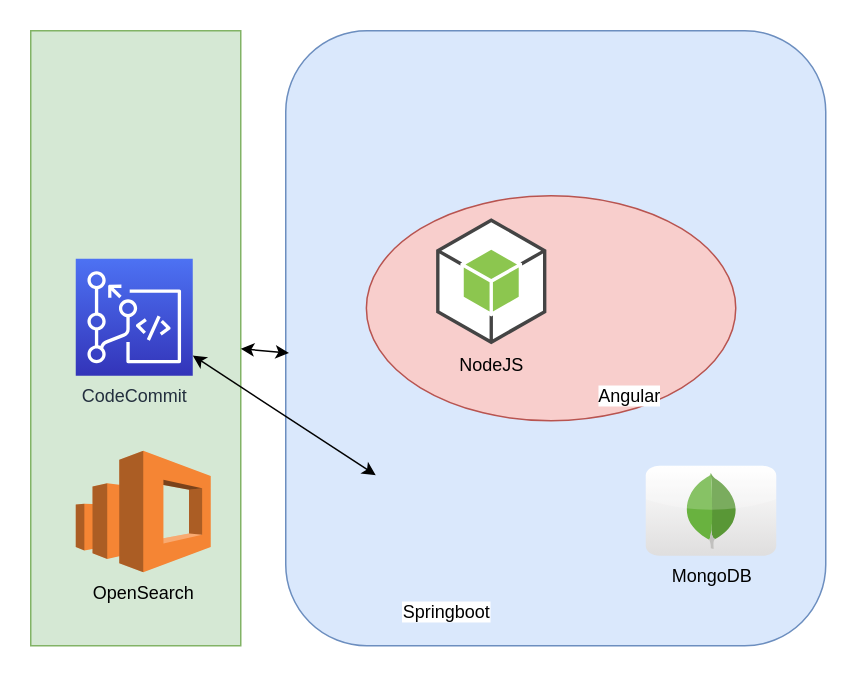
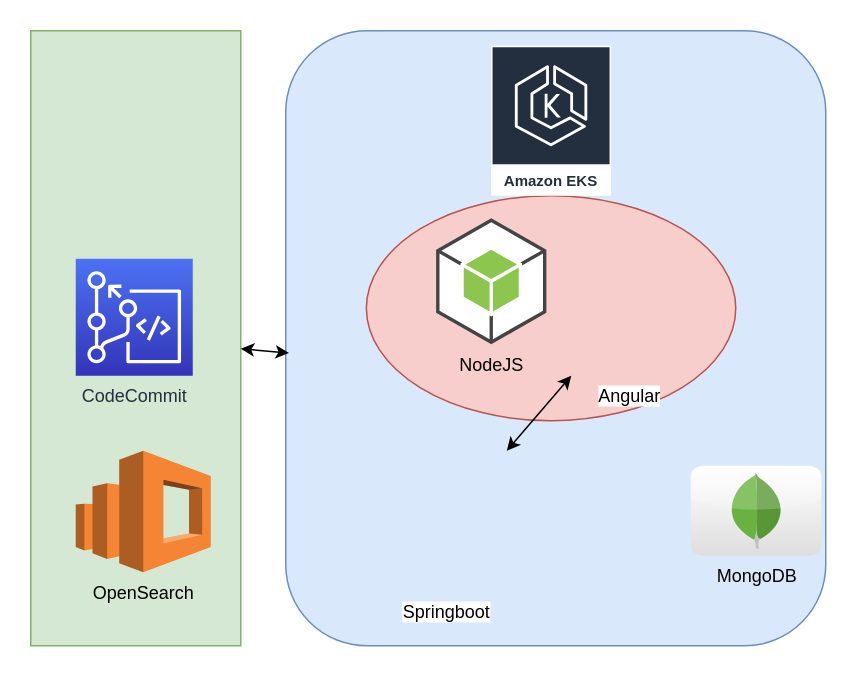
node "Amazon EKS": added
edge "CodeCommit" -- "Springboot": now "Angular" -- "Springboot"
node "MongoDB": moved (711, 511) -> (756, 511)
